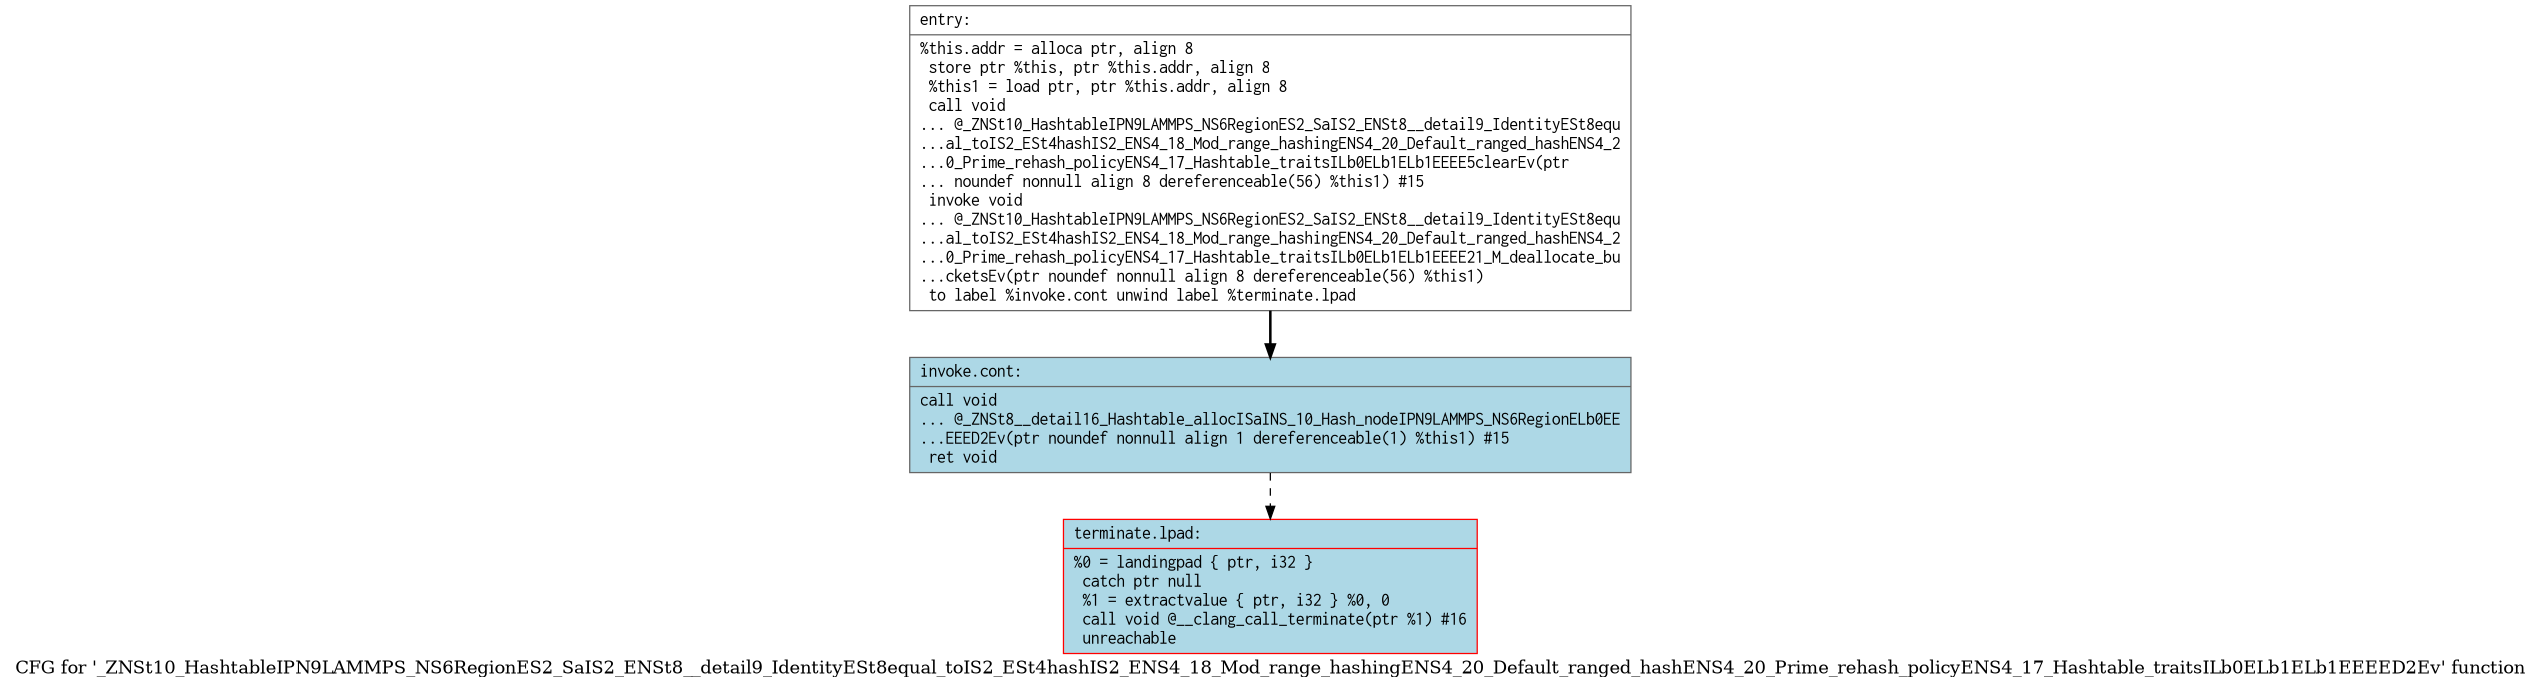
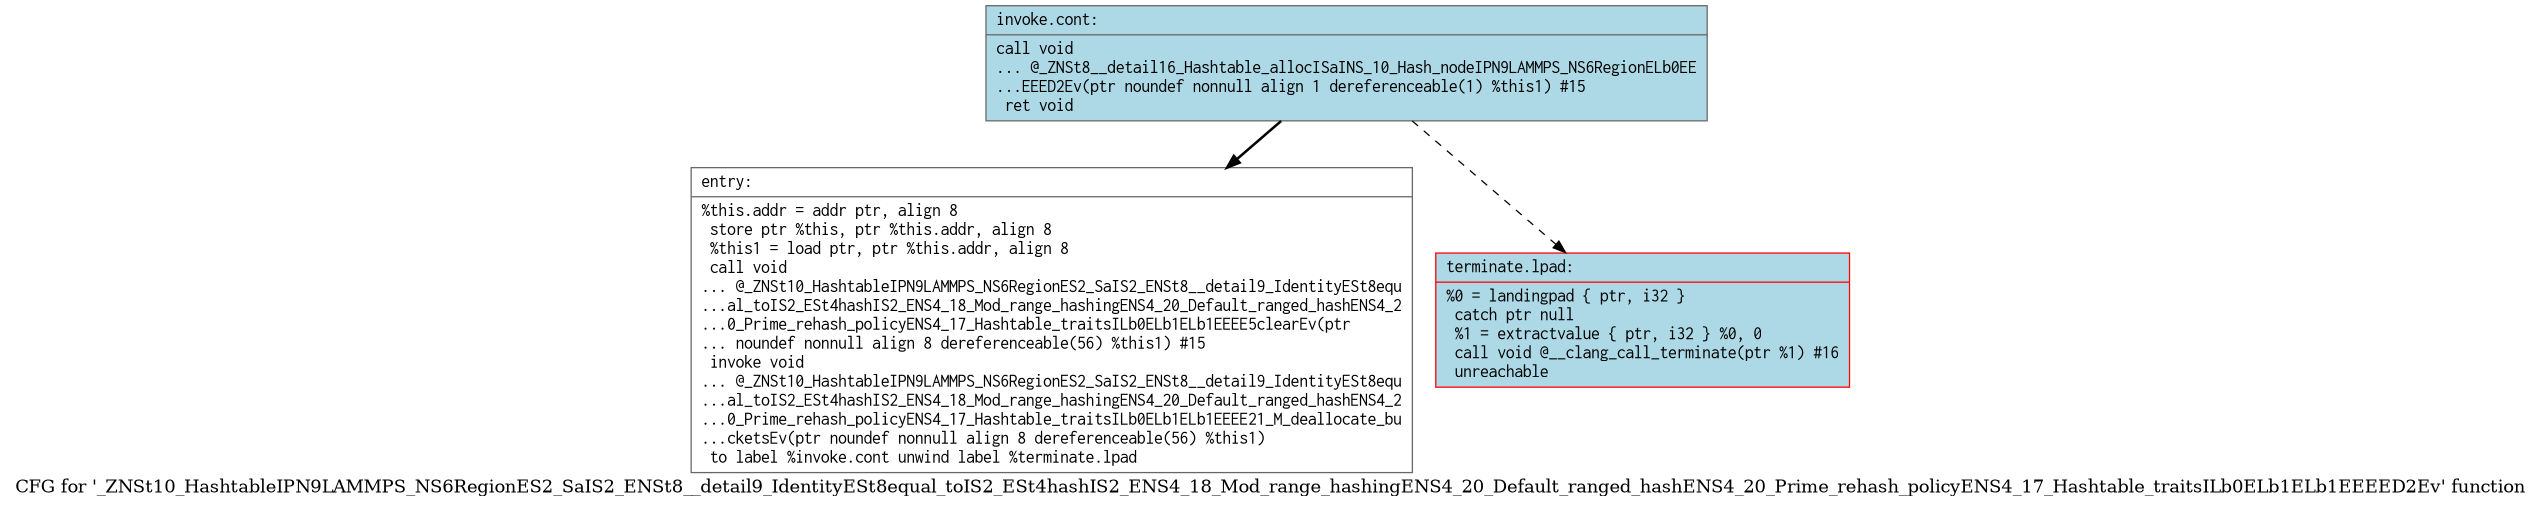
node "entry:": text "%this.addr = alloca ptr, align 8" -> "%this.addr = addr ptr, align 8"
edge "entry:" -> "invoke.cont:": reversed
